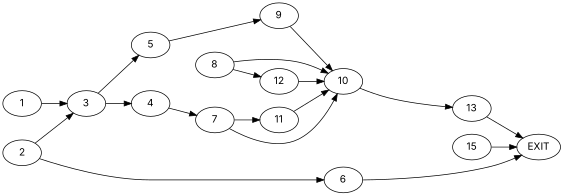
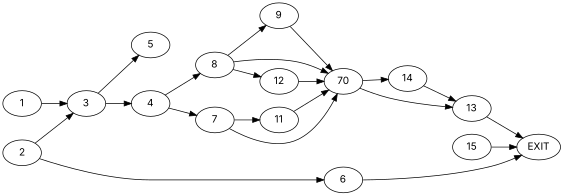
edge "5" -> "9": now "8" -> "9"
node "14": added
node "10": label "10" -> "70"
edge "4" -> "8": added
